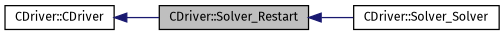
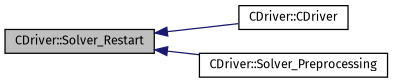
edge "CDriver::Solver_Restart" -> "CDriver::CDriver": reversed
node "CDriver::Solver_Solver": label "CDriver::Solver_Solver" -> "CDriver::Solver_Preprocessing"
